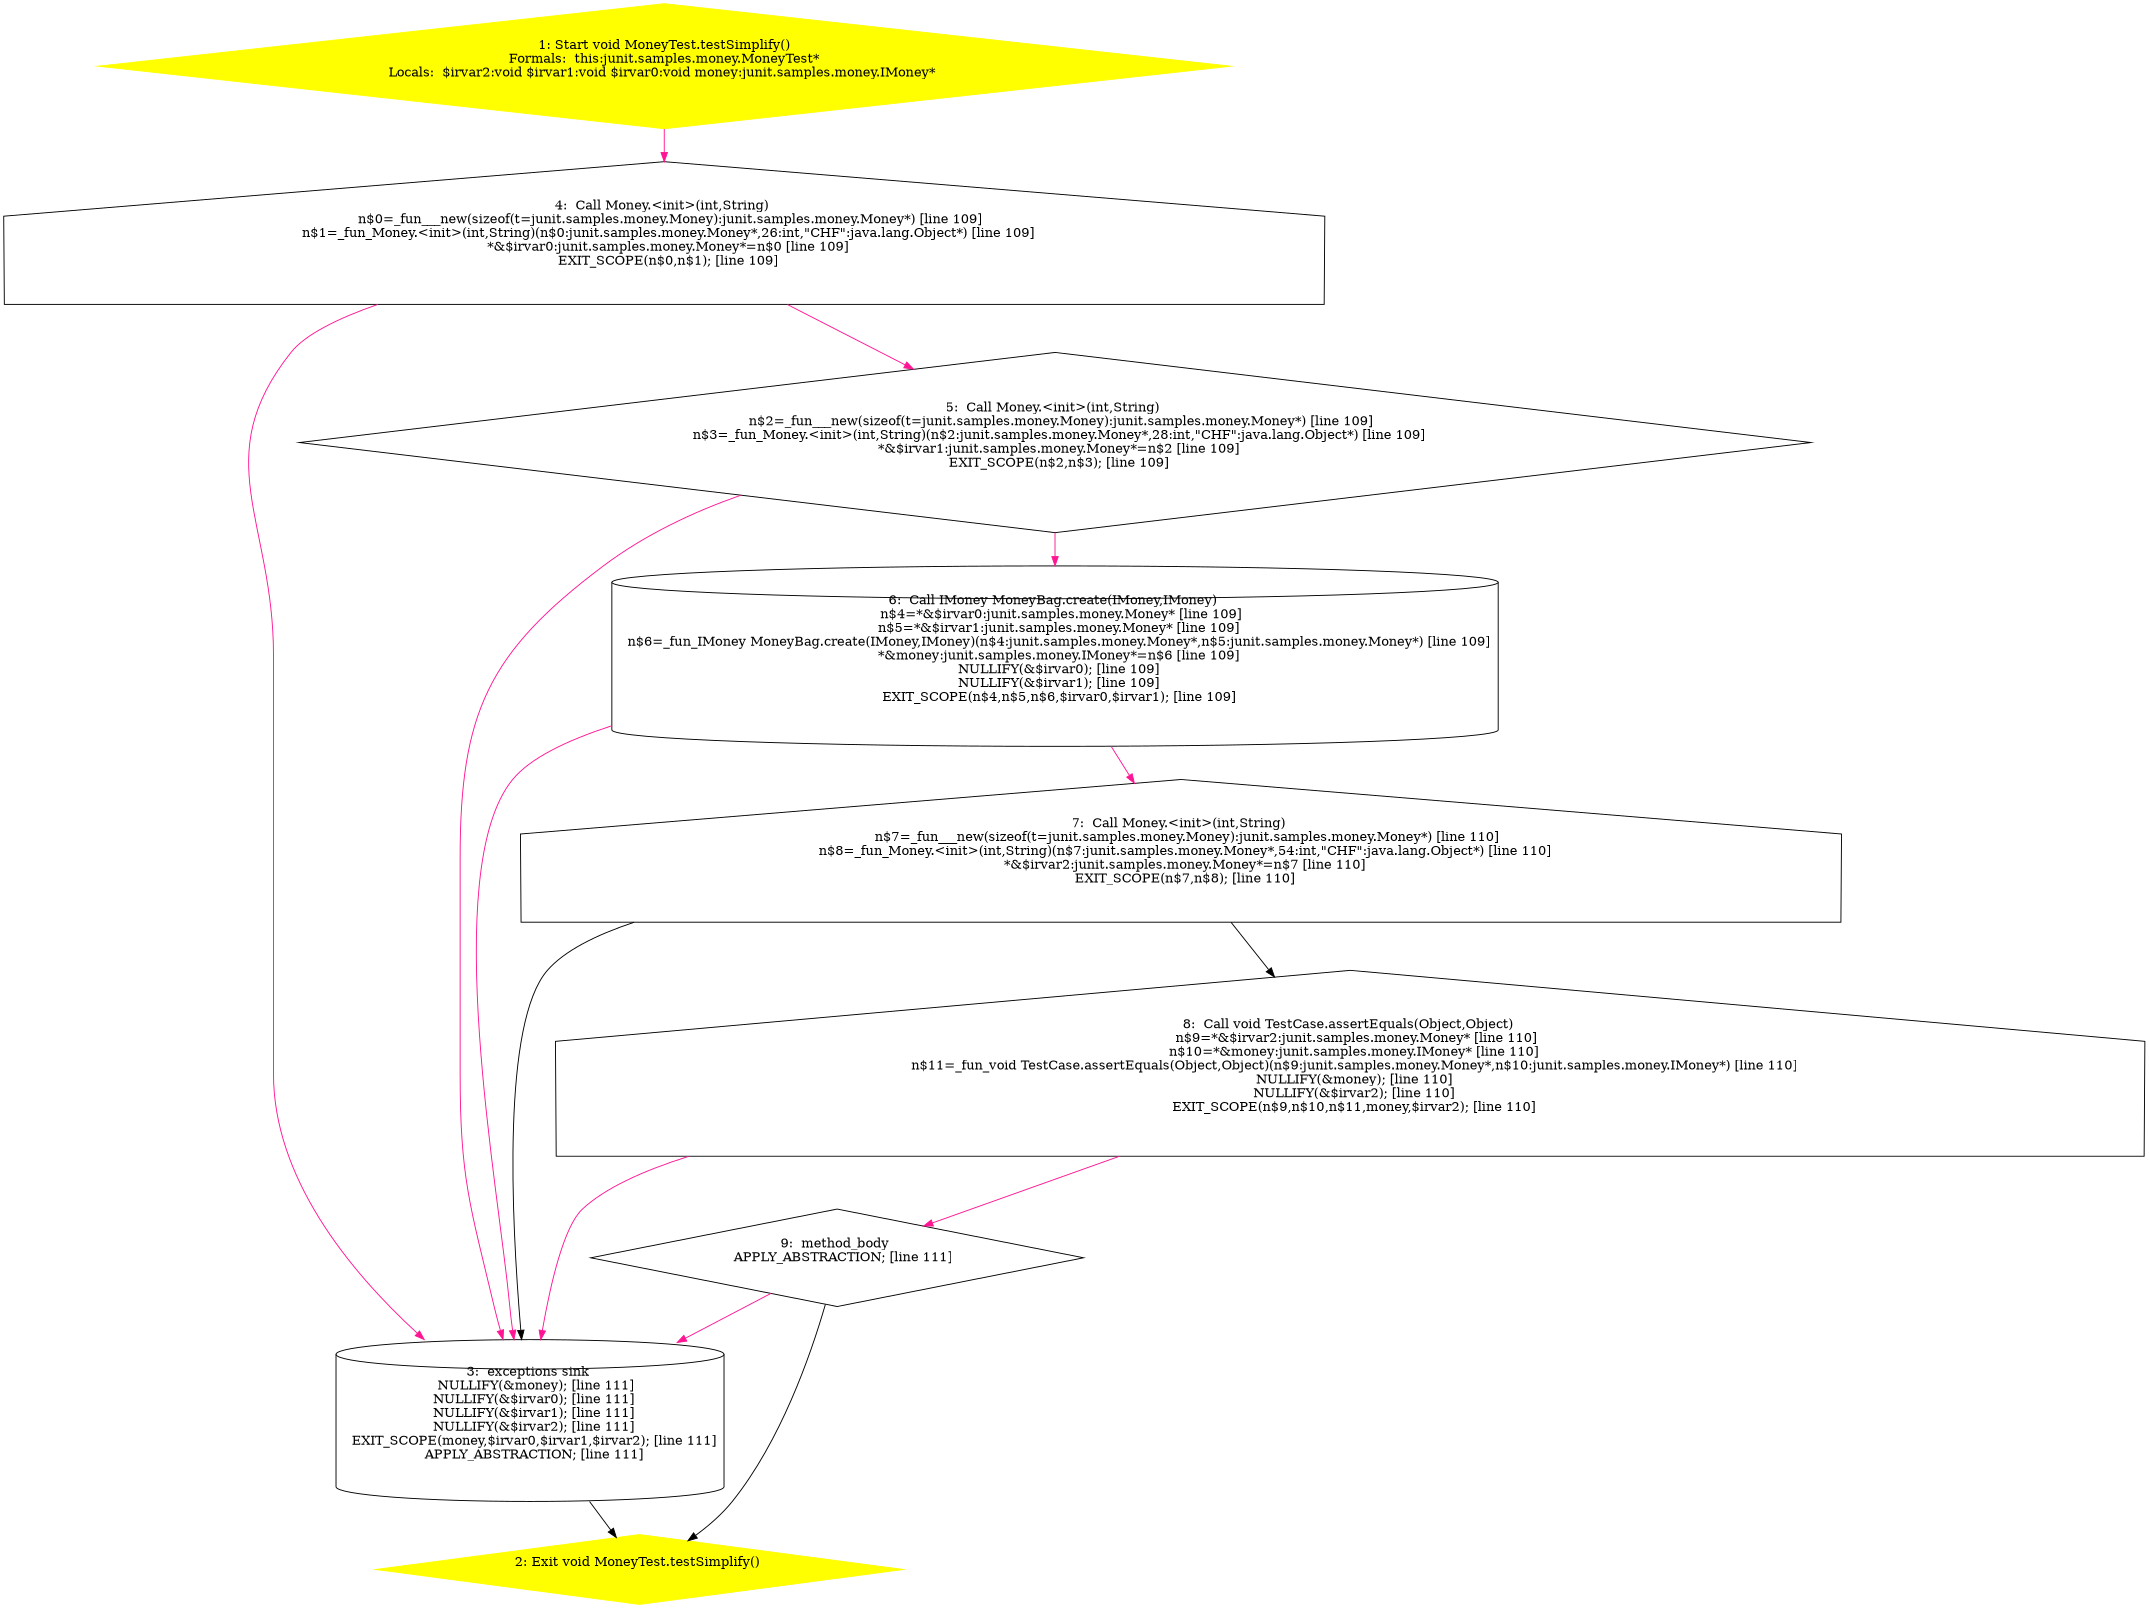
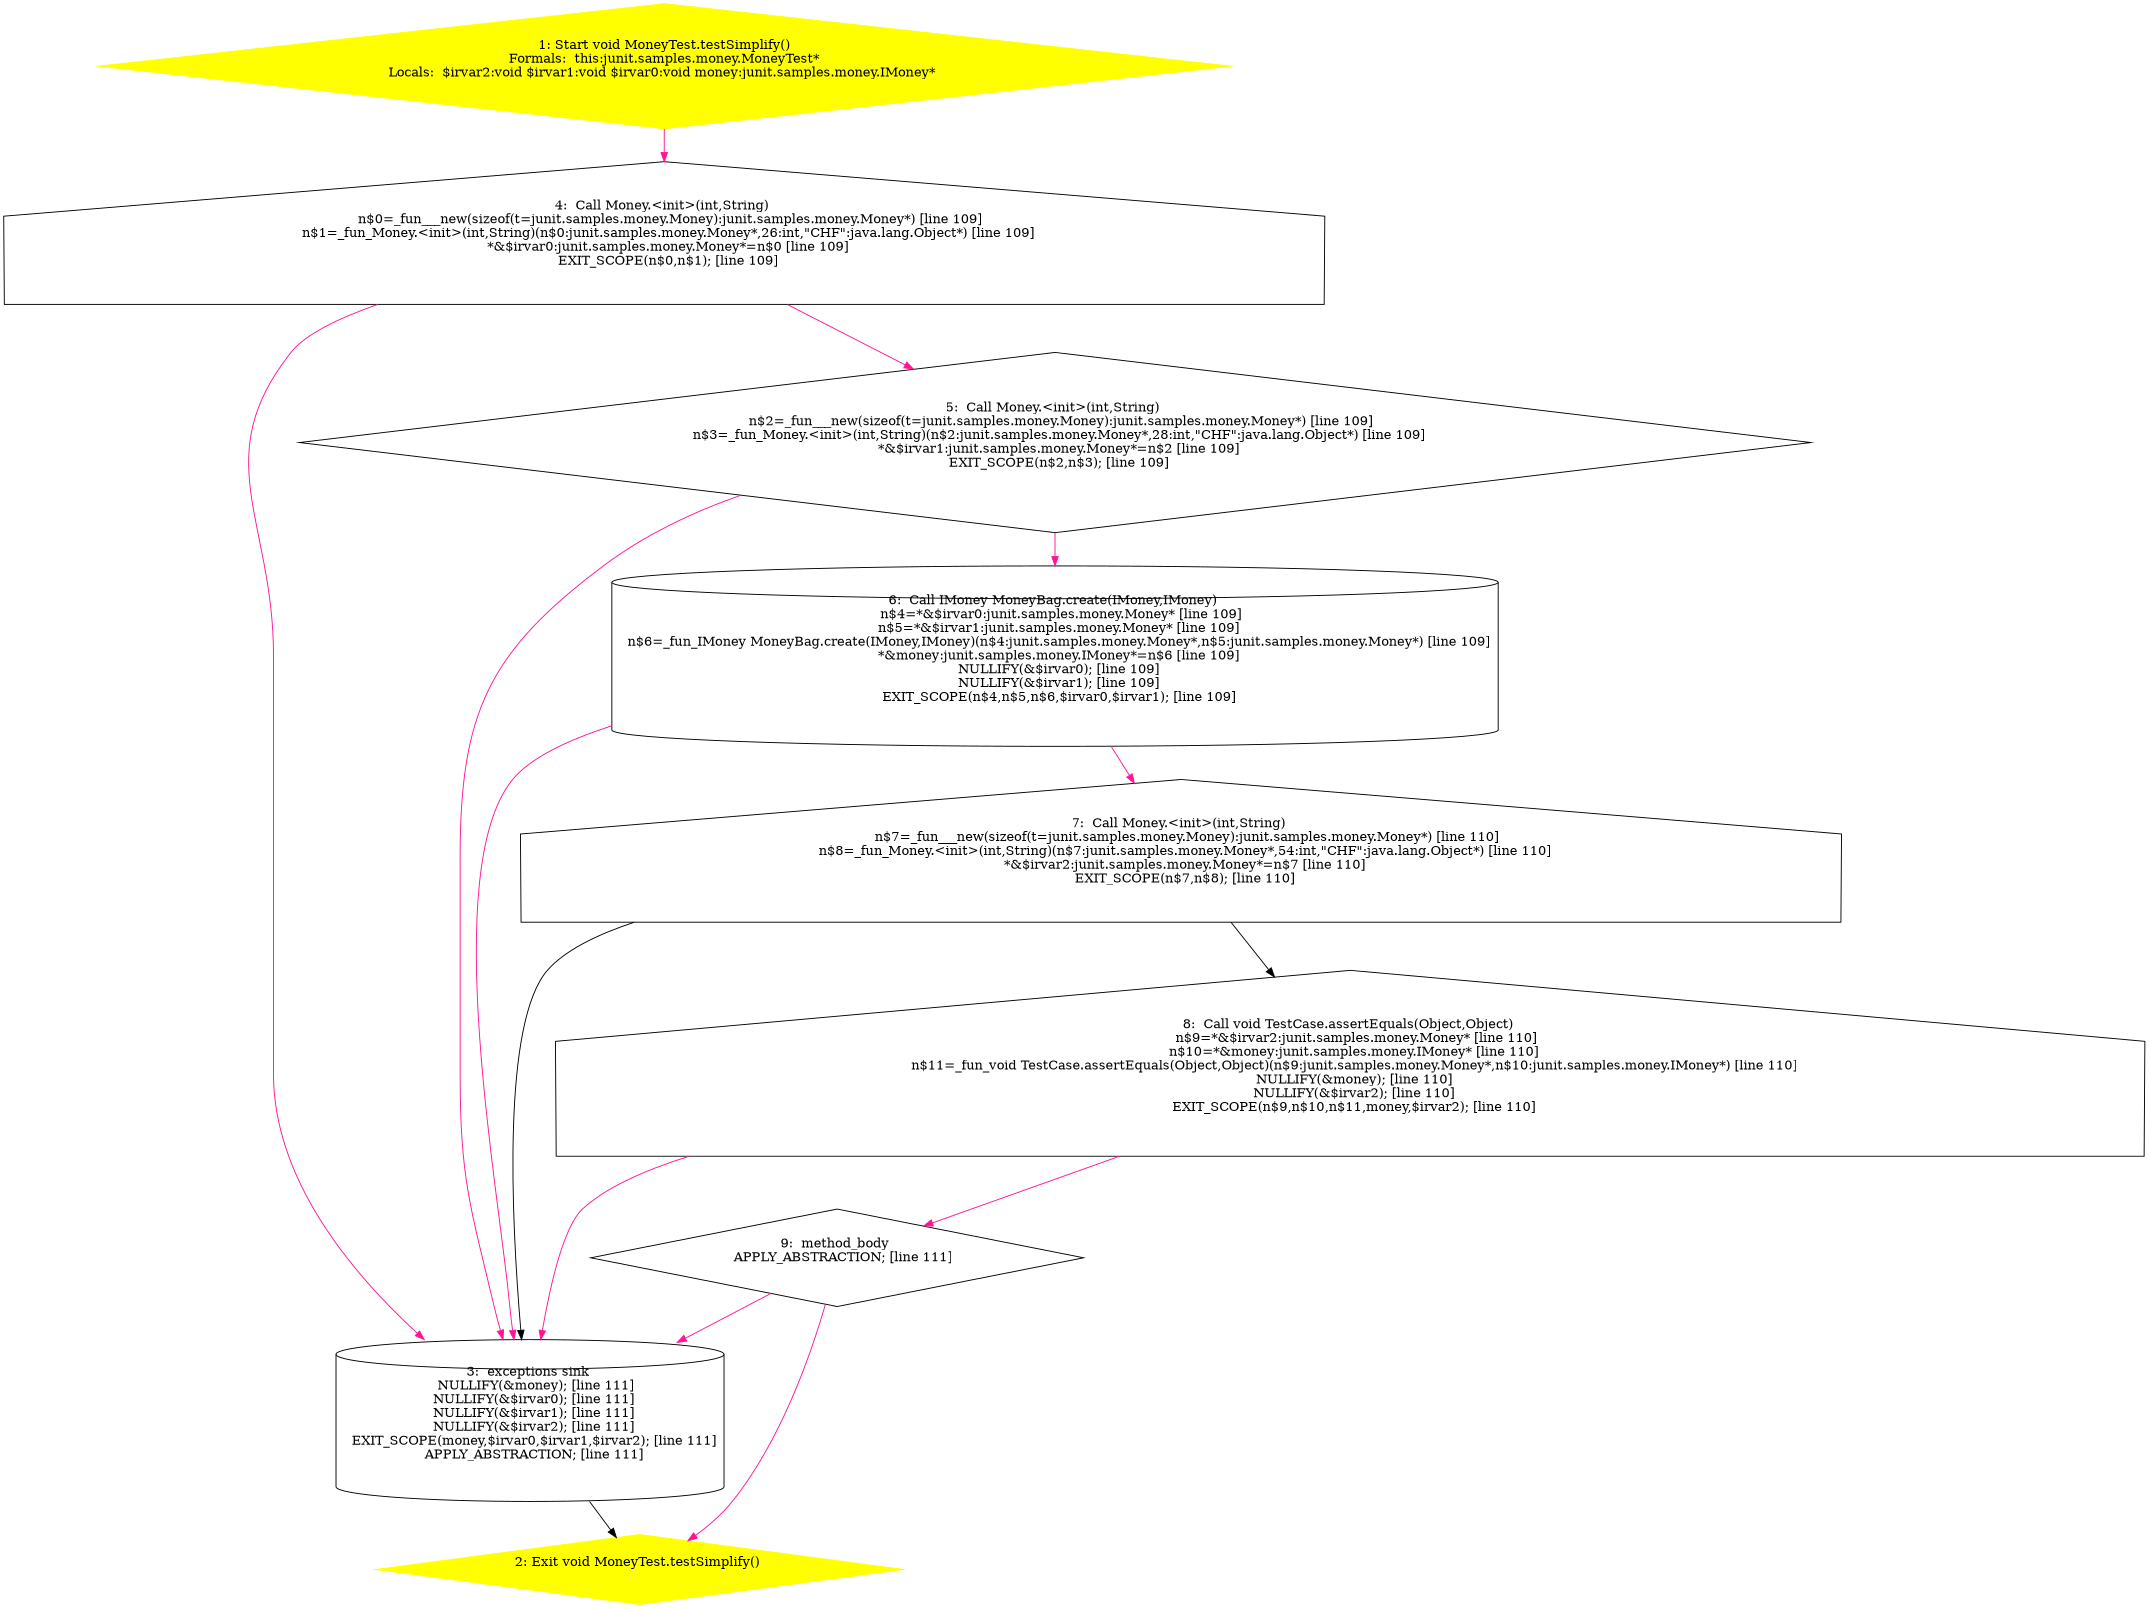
edge "9:  method_body APPLY_ABSTRACTION; [line 111]" -> "2: Exit void MoneyTest.testSimplify()": color black -> deeppink
